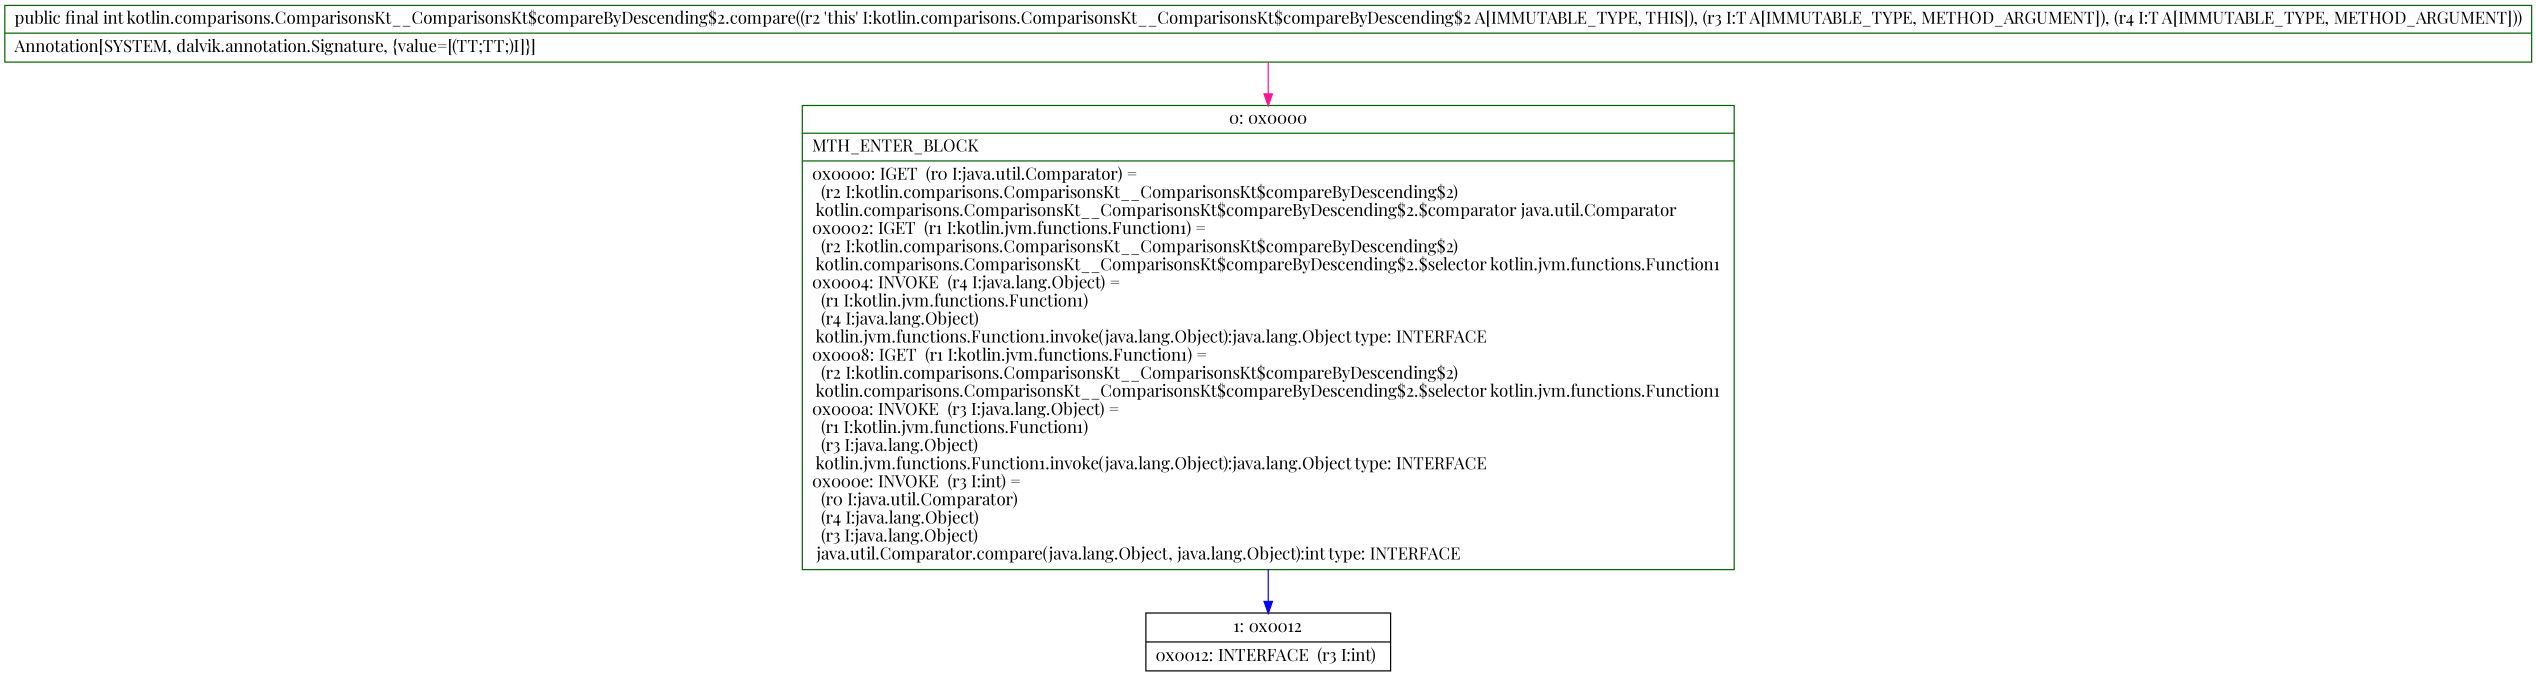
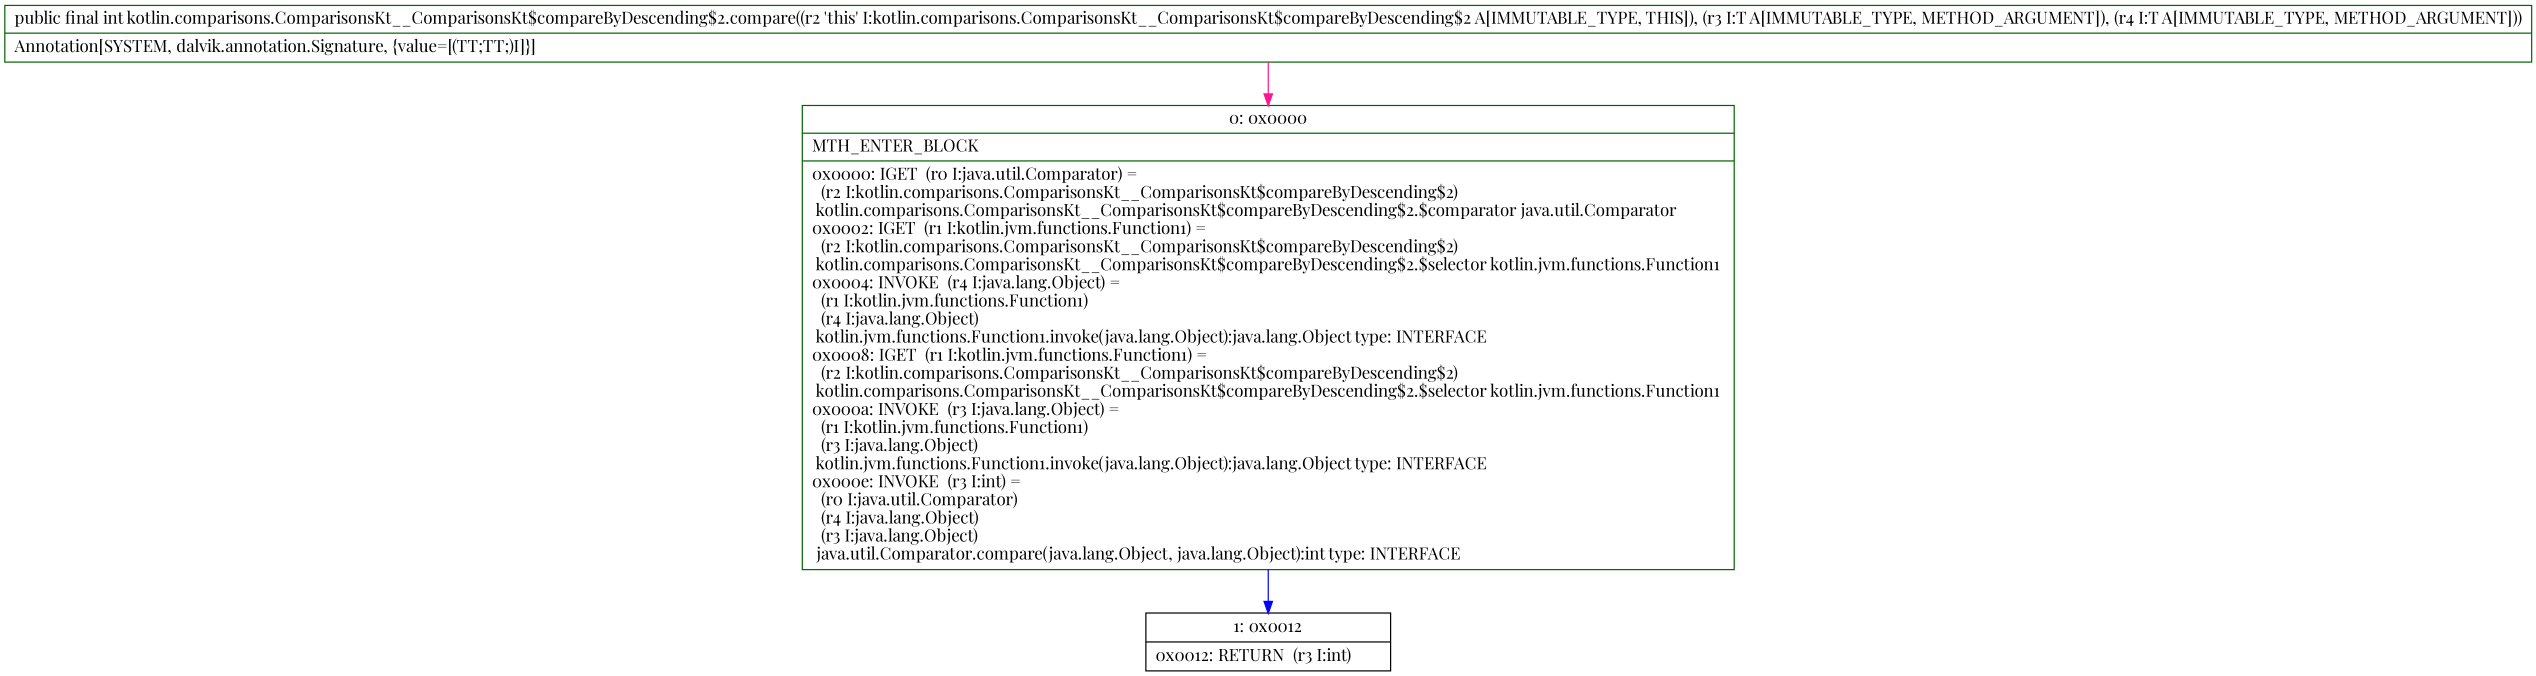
node "1: 0x0012": text "0x0012: INTERFACE  (r3 I:int)" -> "0x0012: RETURN  (r3 I:int)"
